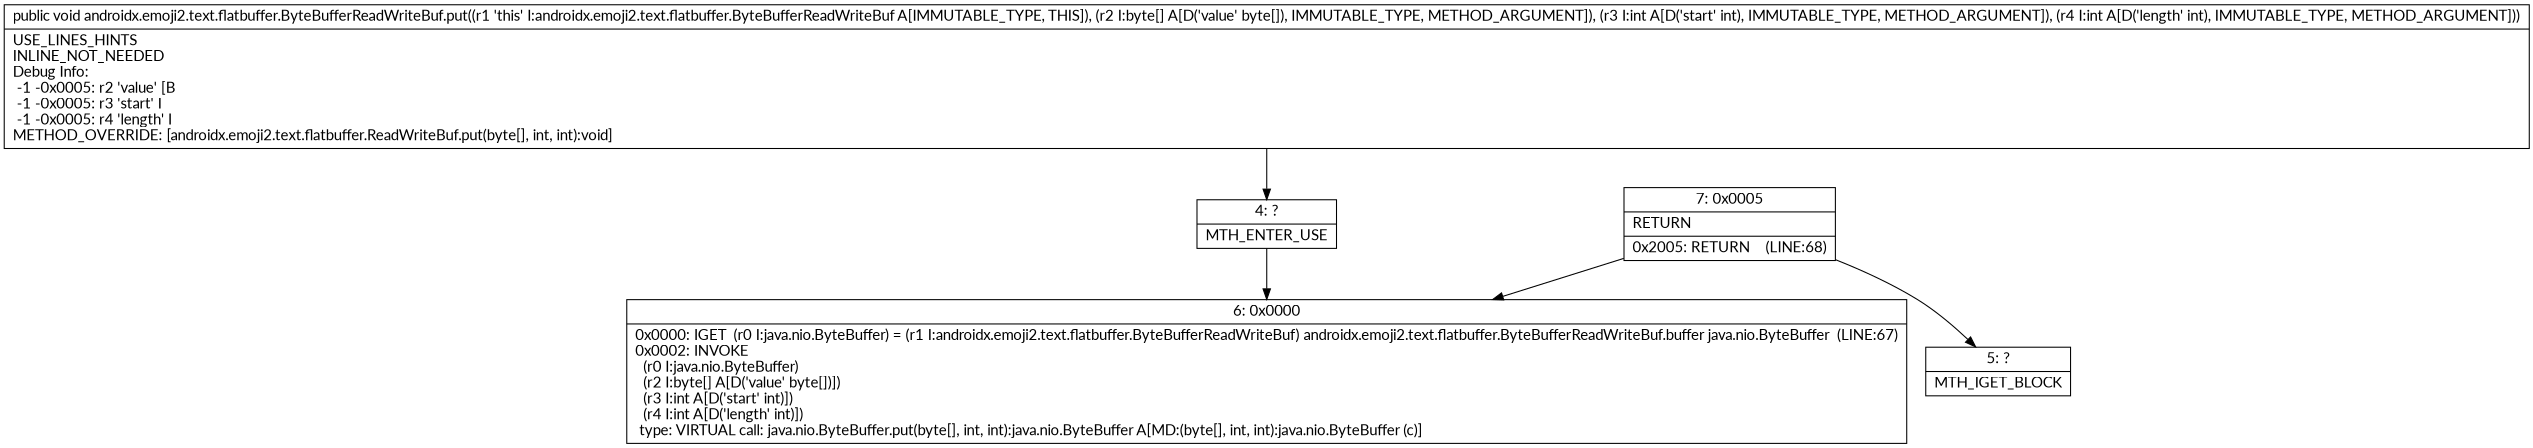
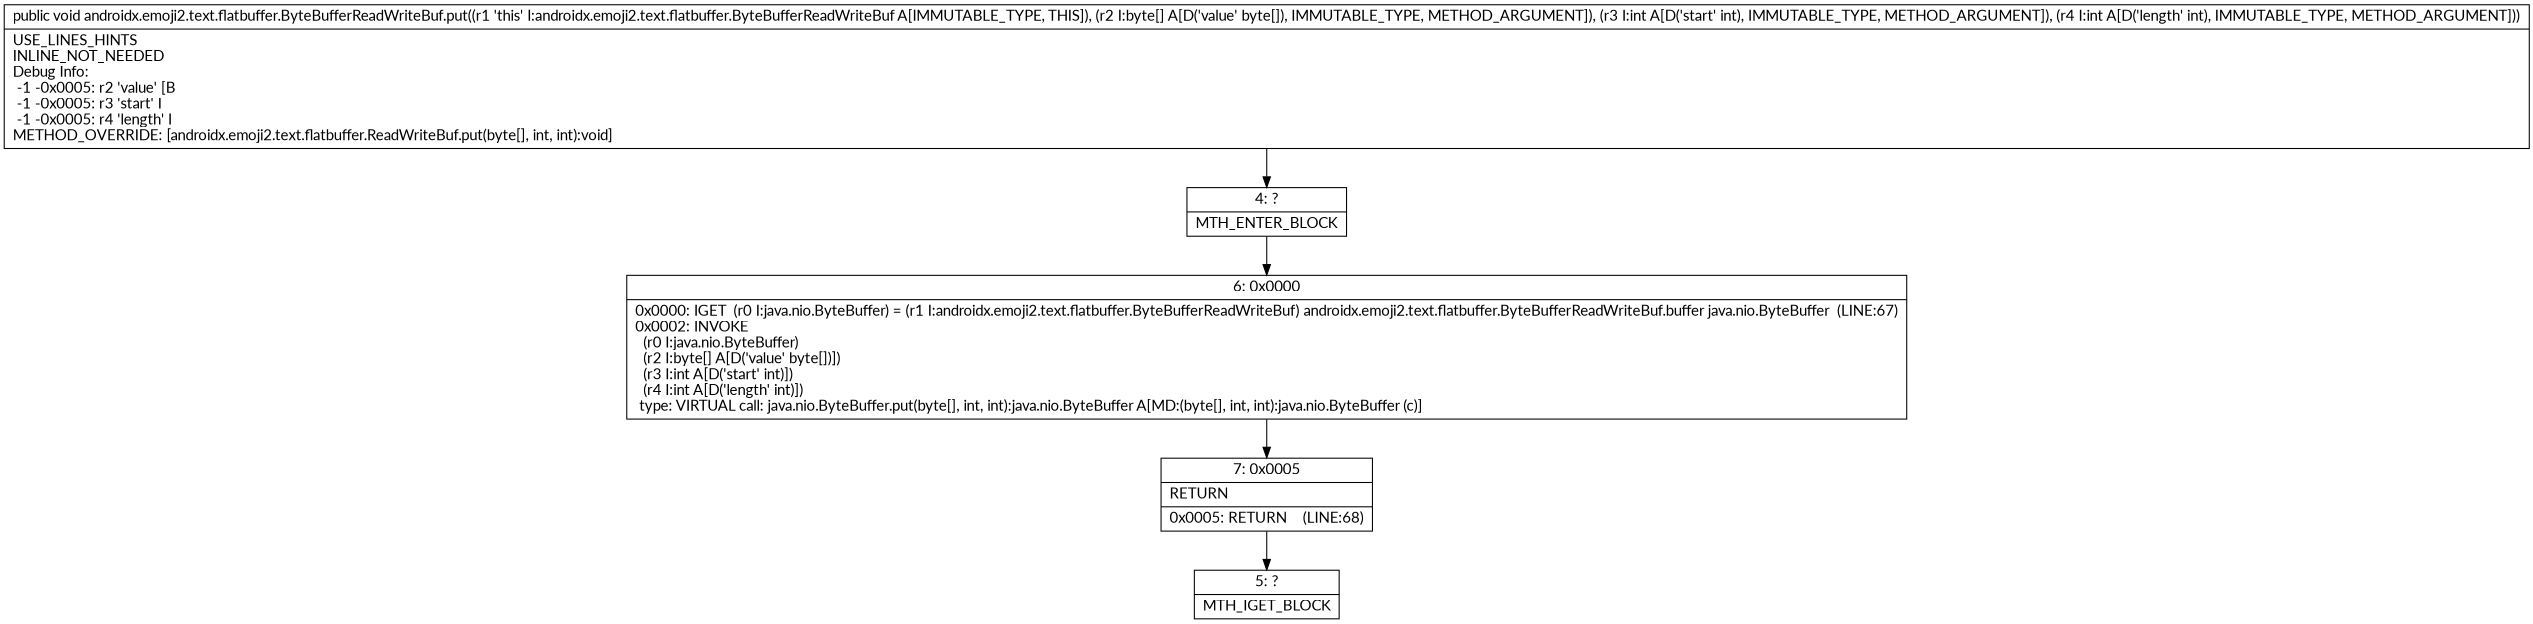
node "4: ?": text "MTH_ENTER_USE" -> "MTH_ENTER_BLOCK"
node "7: 0x0005": text "0x2005: RETURN    (LINE:68)" -> "0x0005: RETURN    (LINE:68)"
edge "7: 0x0005" -> "6: 0x0000": reversed
